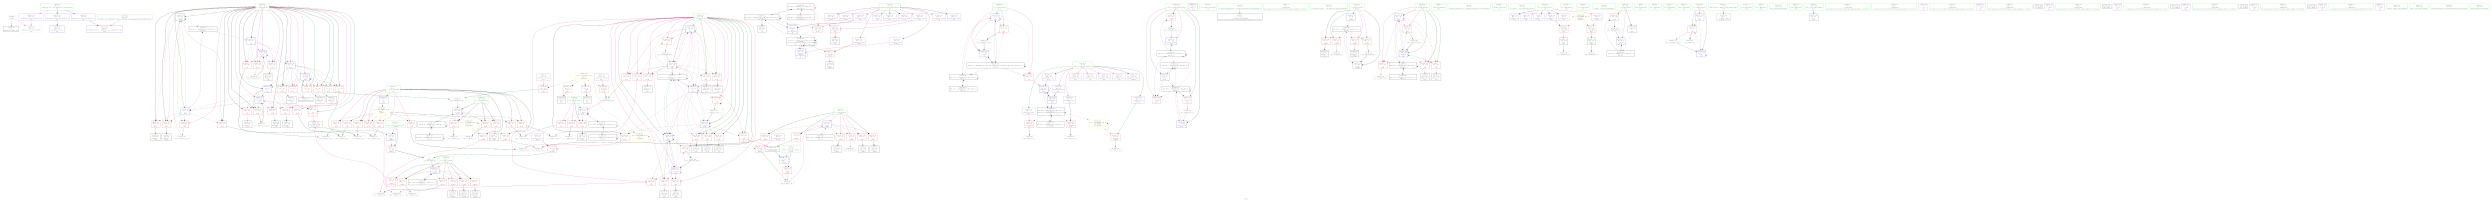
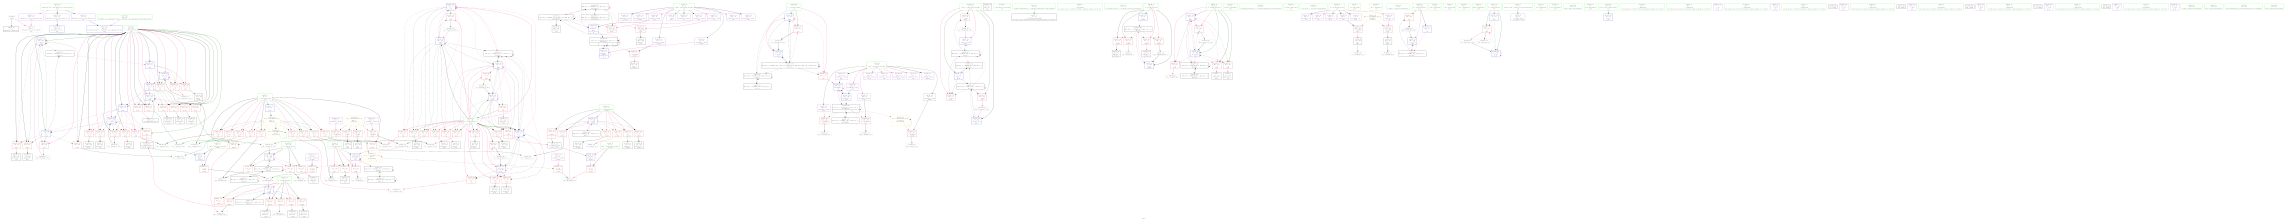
edge "NodeID: 45" -> "NodeID: 204": reversed
node "NodeID: 143": added
